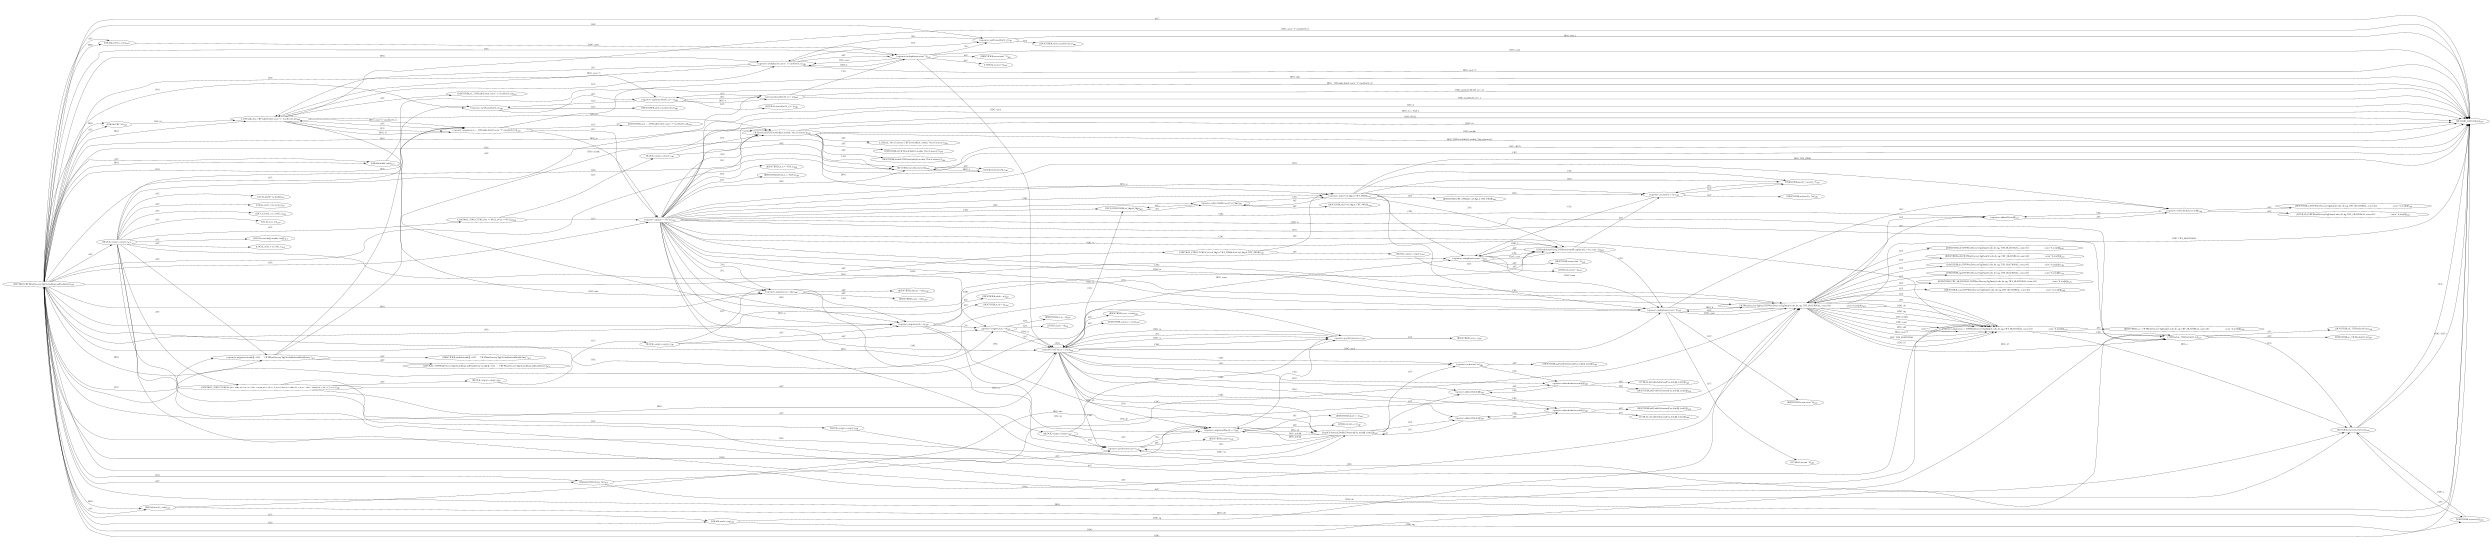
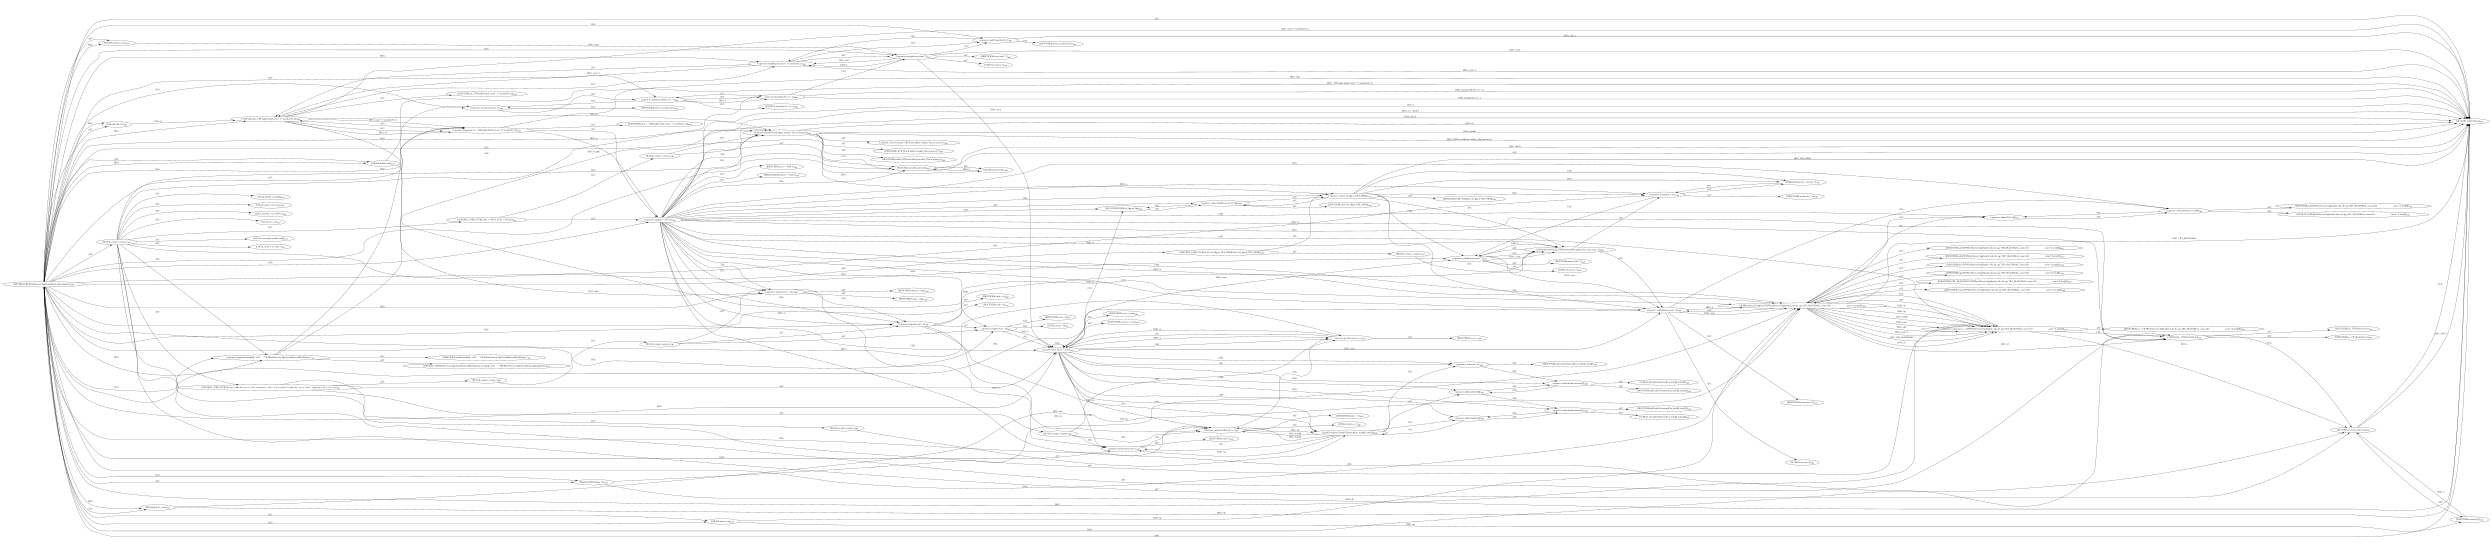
edge "(METHOD,TIFFWriteDirectoryTagCheckedSrationalDoubleArray)" -> "(<operator>.cast,(uint32_t *)m)": added, label "DDG:"
